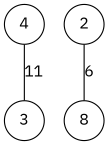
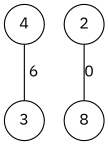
edge "4" -- "3": label "11" -> "6"
edge "2" -- "8": label "6" -> "0"
